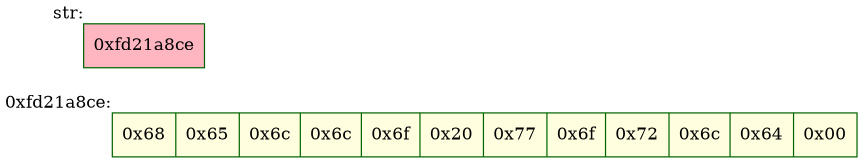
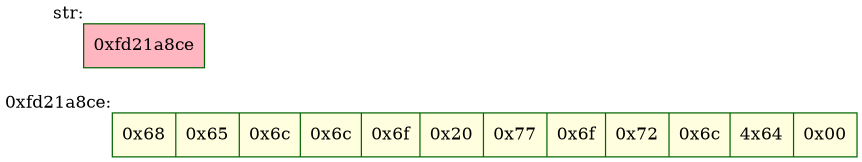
node "0x68": text "0x64" -> "4x64"
